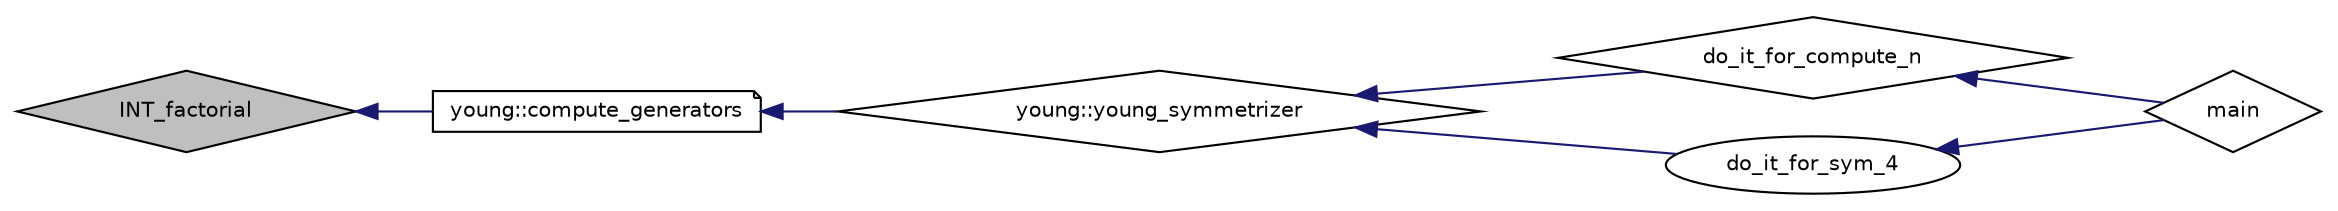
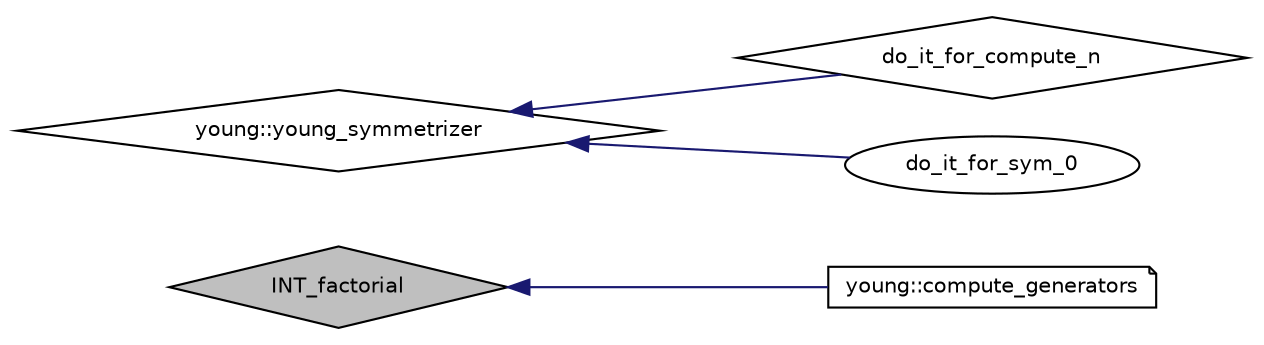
edge "young::young_symmetrizer" -> "young::compute_generators": removed
node "main": removed
node "do_it_for_sym_4": label "do_it_for_sym_4" -> "do_it_for_sym_0"
